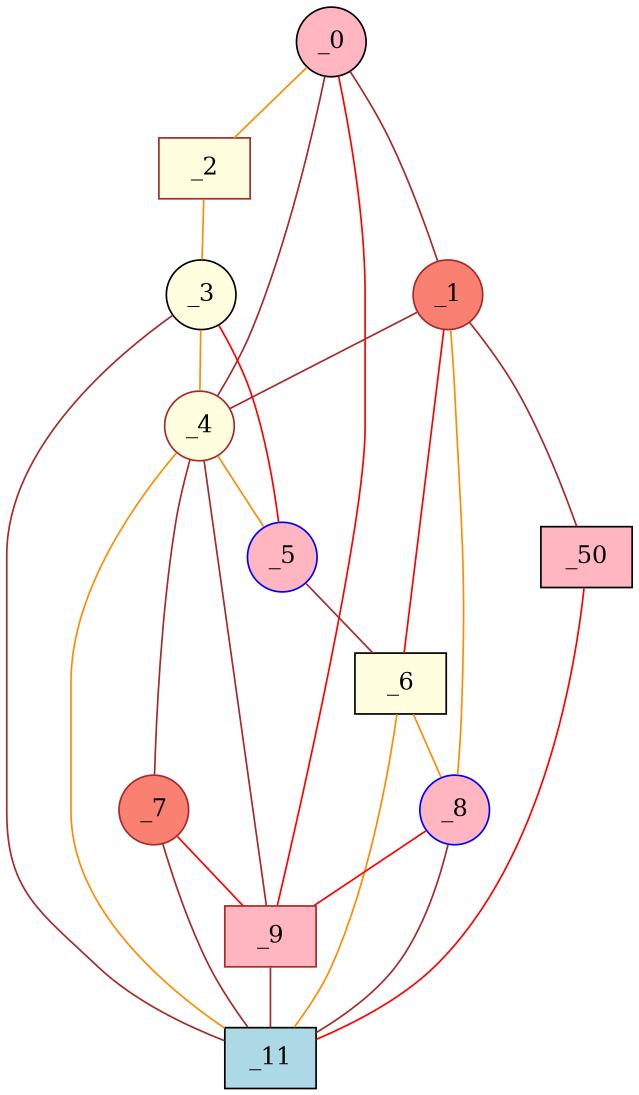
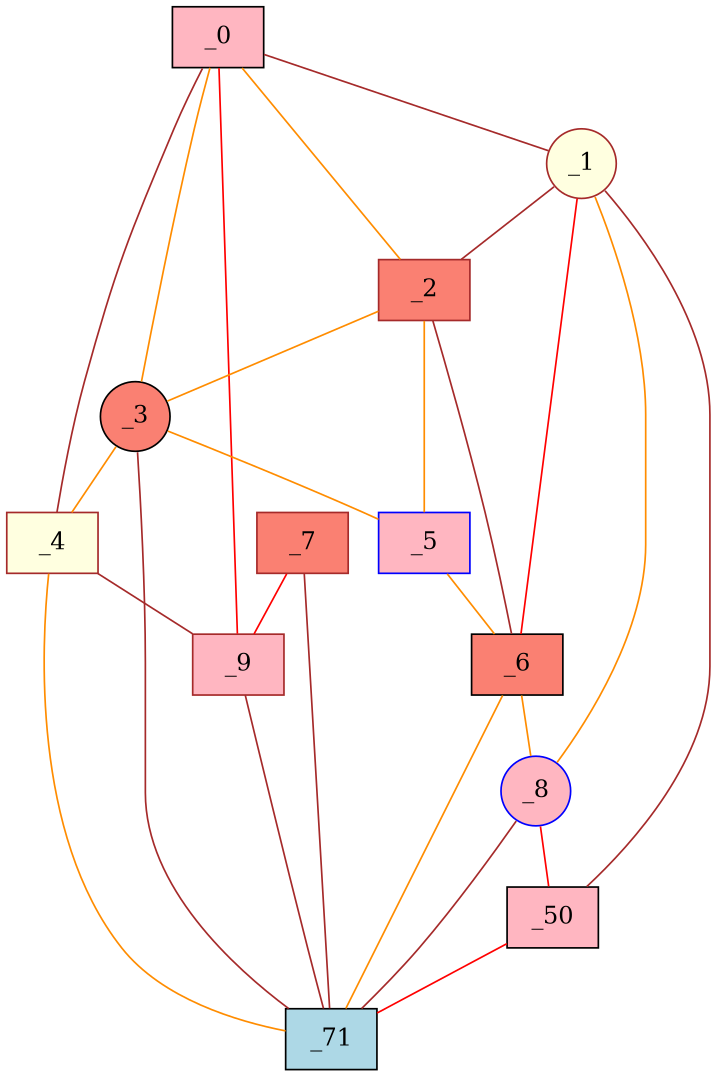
node "_0": shape circle -> box
node "_2": fillcolor lightyellow -> salmon
edge "_0" -- "_3": added
node "_3": fillcolor lightyellow -> salmon
node "_1": fillcolor salmon -> lightyellow
edge "_1" -- "_4": now "_1" -- "_2"
edge "_3" -- "_5": color red -> darkorange
node "_4": shape circle -> box
edge "_2" -- "_6": added
edge "_4" -- "_5": now "_2" -- "_5"
node "_5": shape circle -> box
edge "_4" -- "_7": removed
edge "_5" -- "_6": color brown -> darkorange
node "_6": fillcolor lightyellow -> salmon
node "_7": shape circle -> box
edge "_8" -- "_9": now "_8" -- "_50"
node "_11": label "_11" -> "_71"
